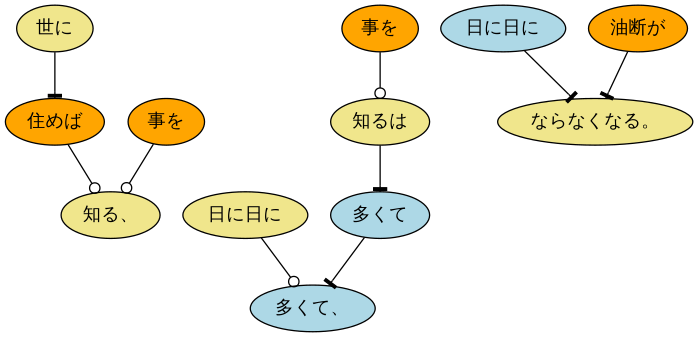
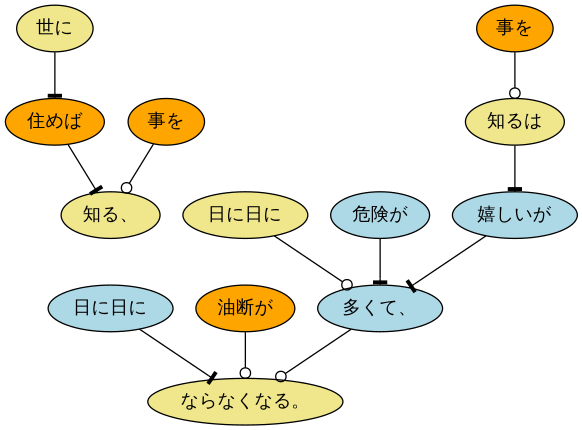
edge "油断が" -> "ならなくなる。": arrowhead tee -> odot
edge "住めば" -> "知る、": arrowhead odot -> tee
node "多くて": label "多くて" -> "嬉しいが"
node "危険が": added
edge "多くて、" -> "ならなくなる。": added
